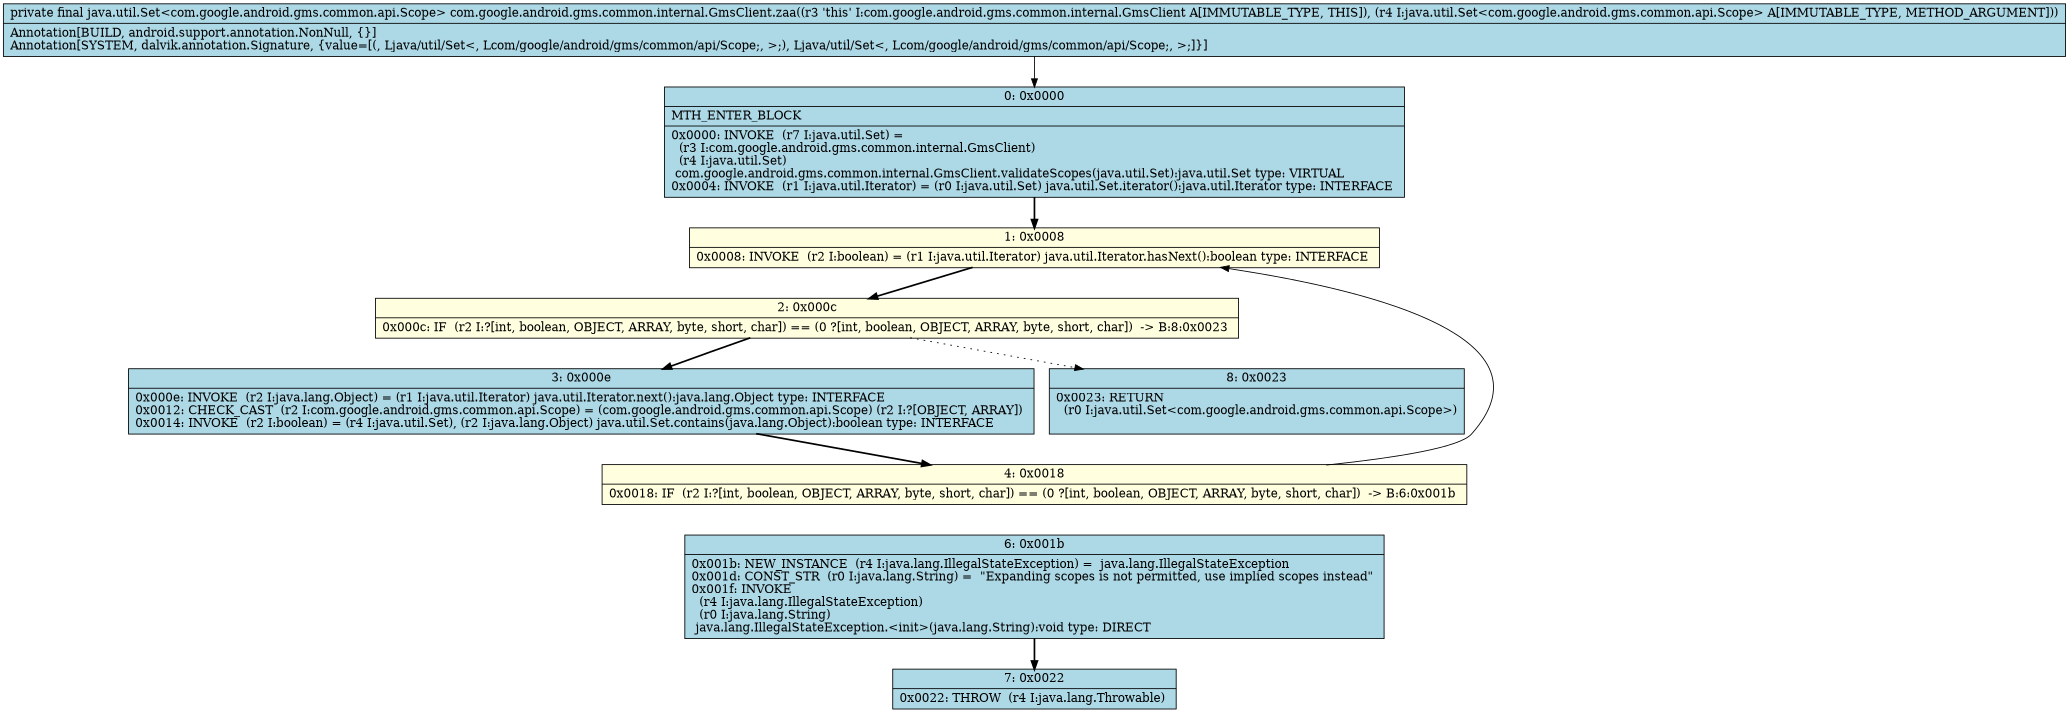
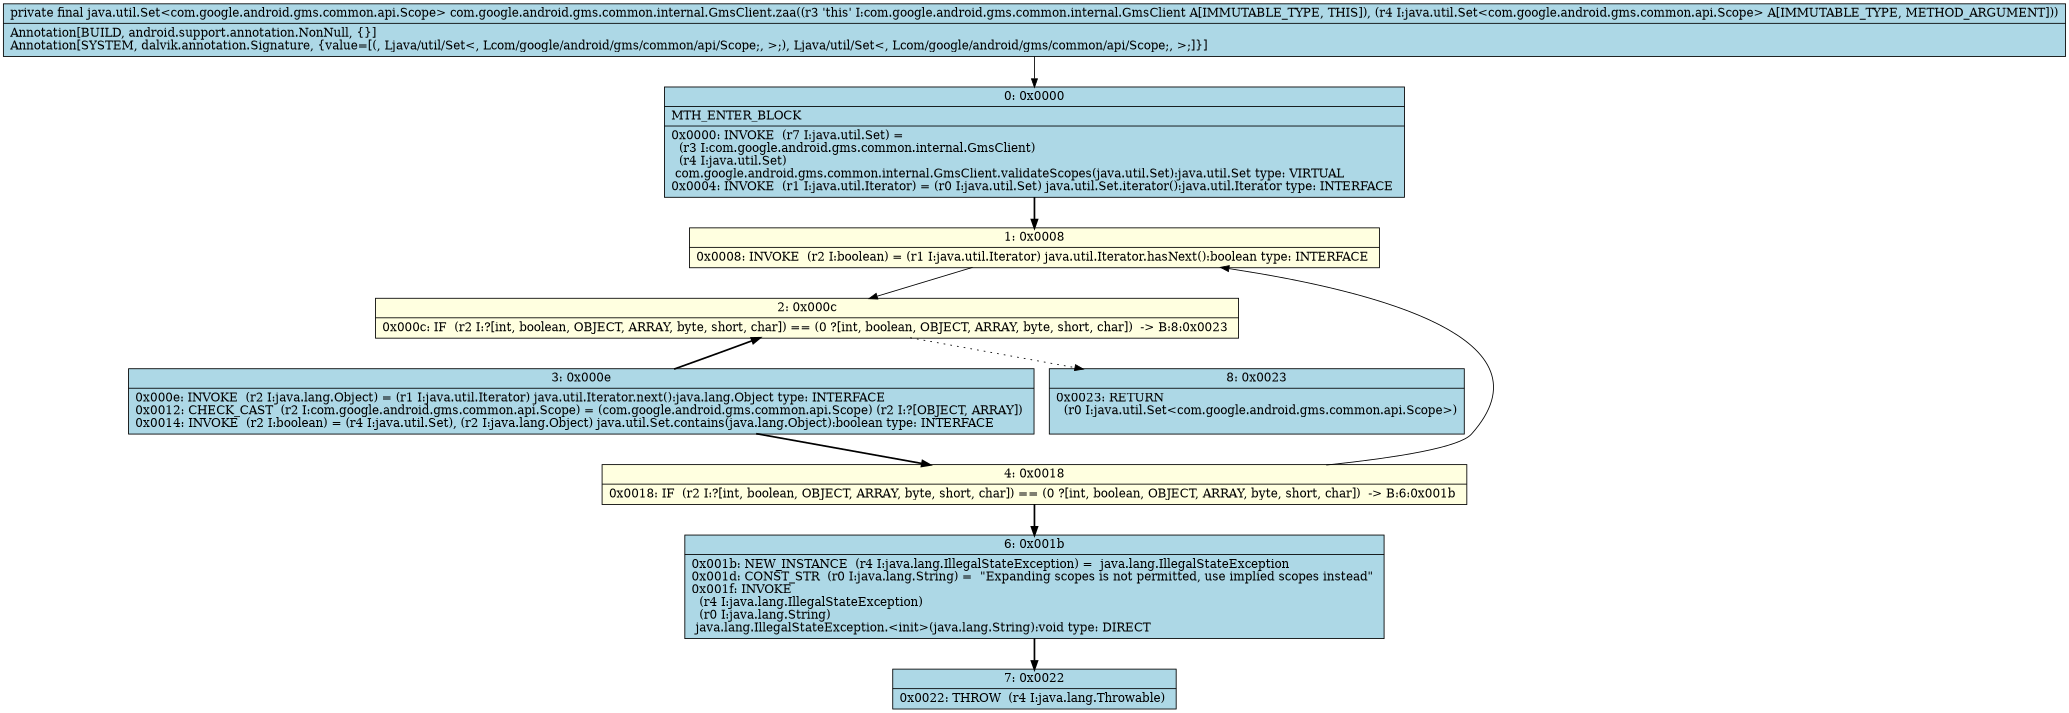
edge "1: 0x0008" -> "2: 0x000c": style bold -> solid
edge "2: 0x000c" -> "3: 0x000e": reversed
edge "4: 0x0018" -> "6: 0x001b": added
